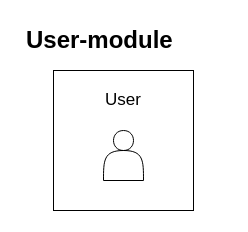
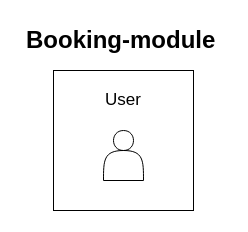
node "User-module": label "User-module" -> "Booking-module"
